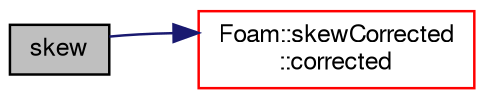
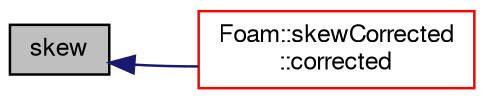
edge "skew" -> "Foam::skewCorrected ::corrected": reversed
